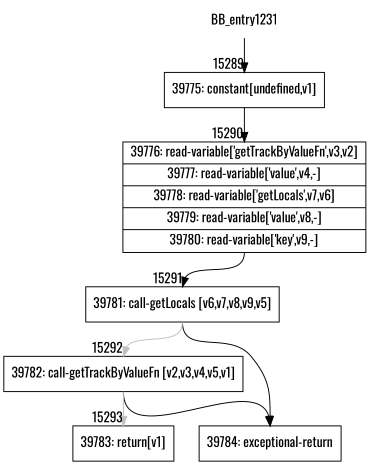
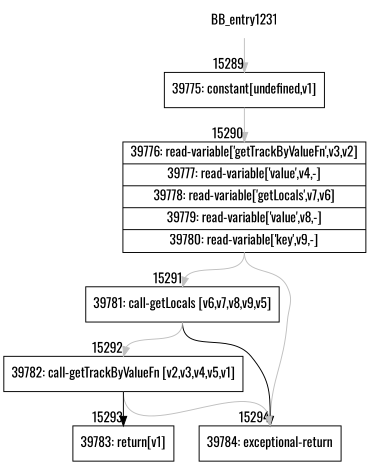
edge "BB_entry1231" -> "39775: constant[undefined,v1]": color black -> gray
edge "39775: constant[undefined,v1]" -> "39776: read-variable['getTrackByValueFn',v3,v2]": color black -> gray
edge "39776: read-variable['getTrackByValueFn',v3,v2]" -> "39781: call-getLocals [v6,v7,v8,v9,v5]": color black -> gray
edge "39776: read-variable['getTrackByValueFn',v3,v2]" -> "39784: exceptional-return": added
edge "39782: call-getTrackByValueFn [v2,v3,v4,v5,v1]" -> "39783: return[v1]": color gray -> black
edge "39782: call-getTrackByValueFn [v2,v3,v4,v5,v1]" -> "39784: exceptional-return": color black -> gray
